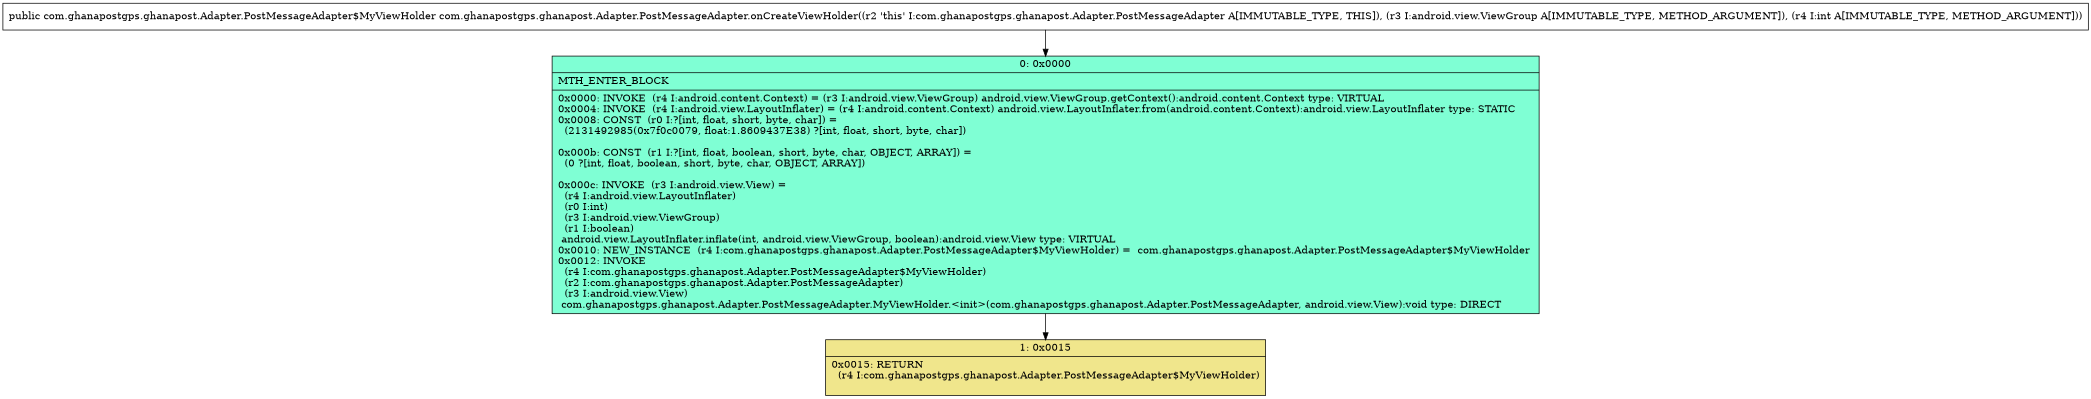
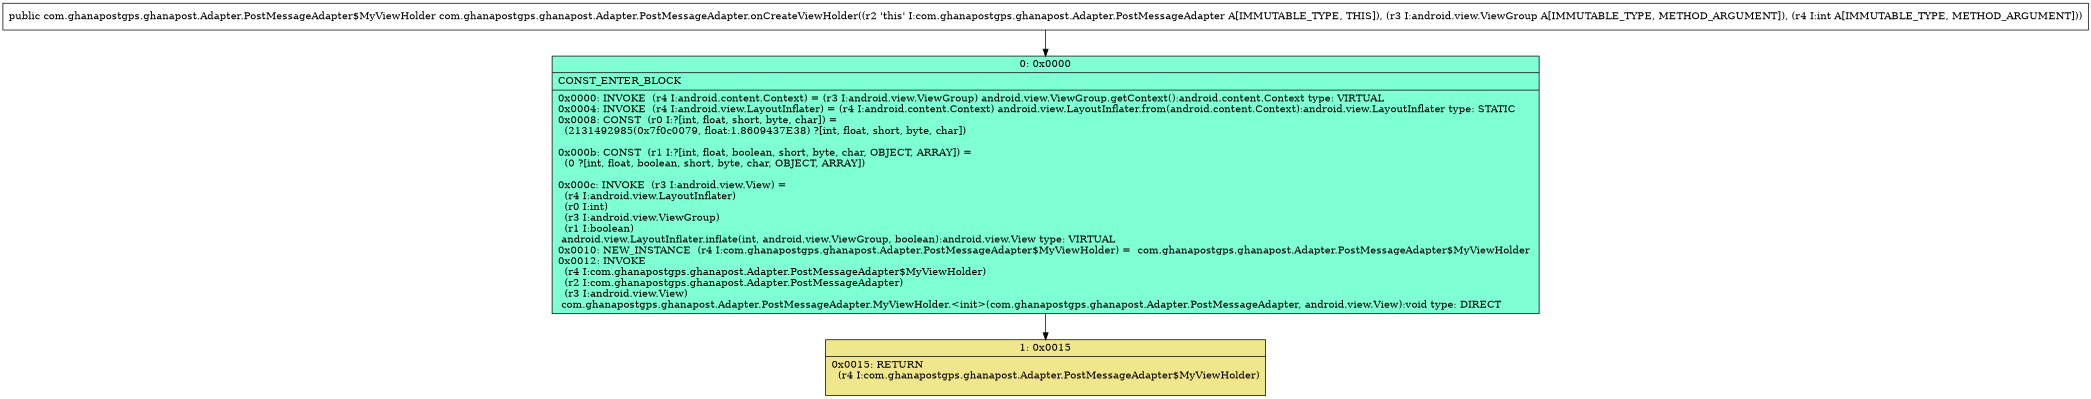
node "0: 0x0000": text "MTH_ENTER_BLOCK" -> "CONST_ENTER_BLOCK"
